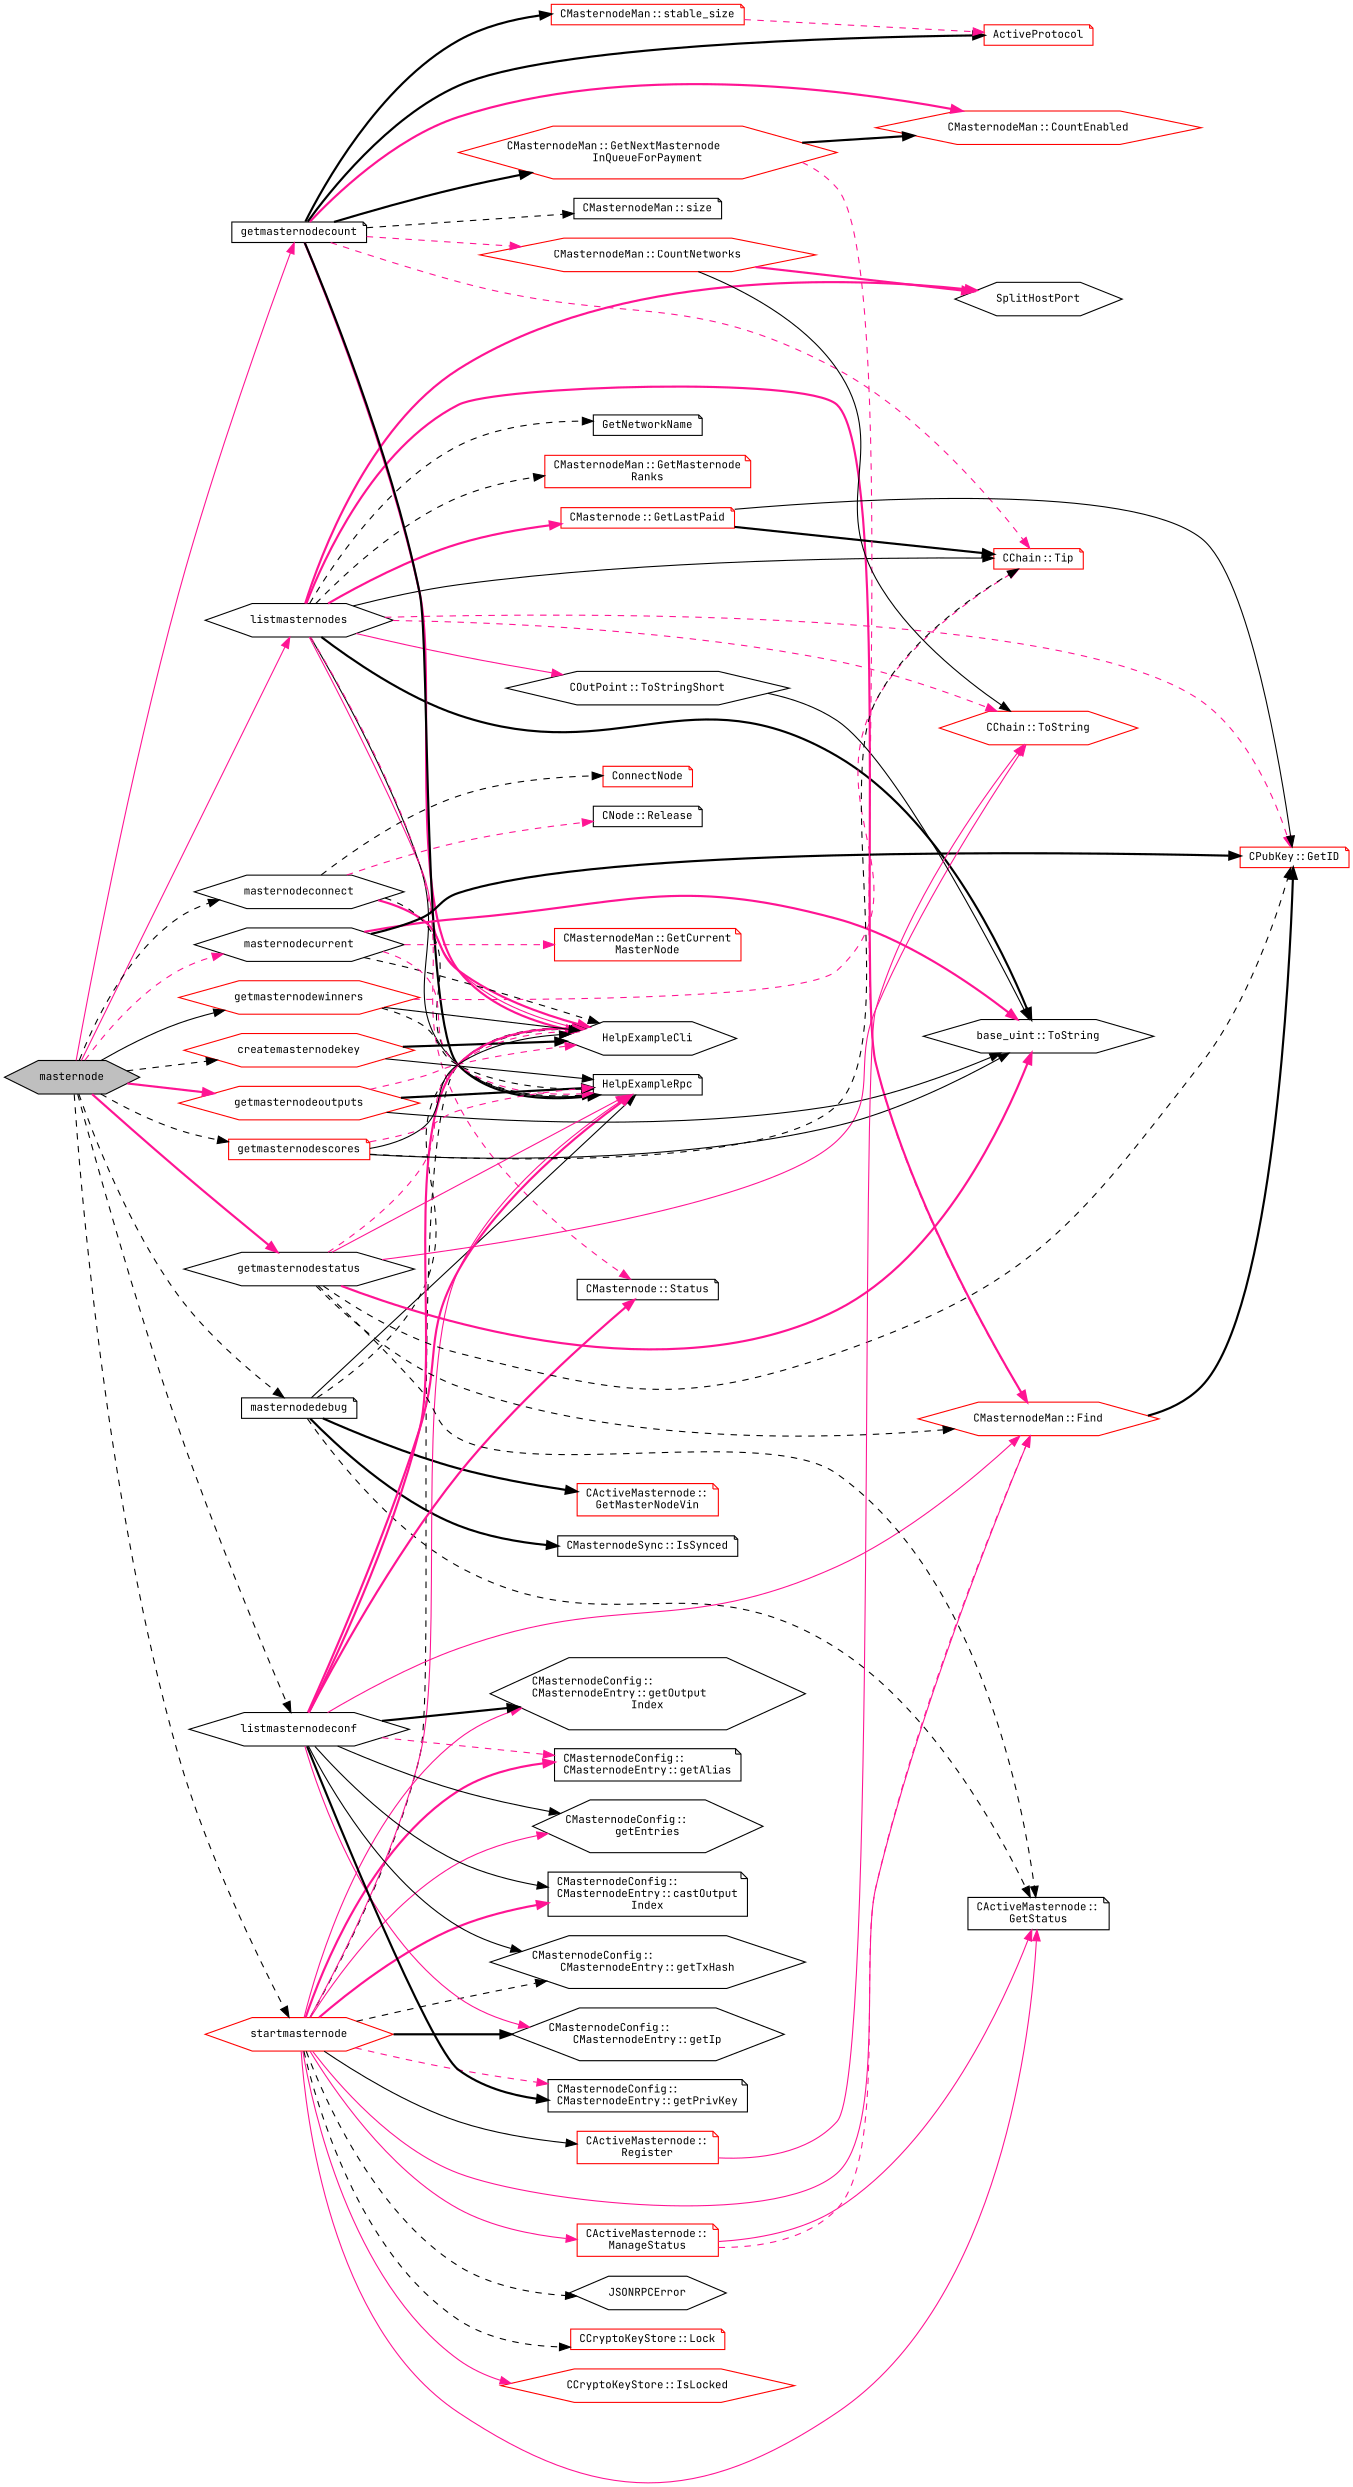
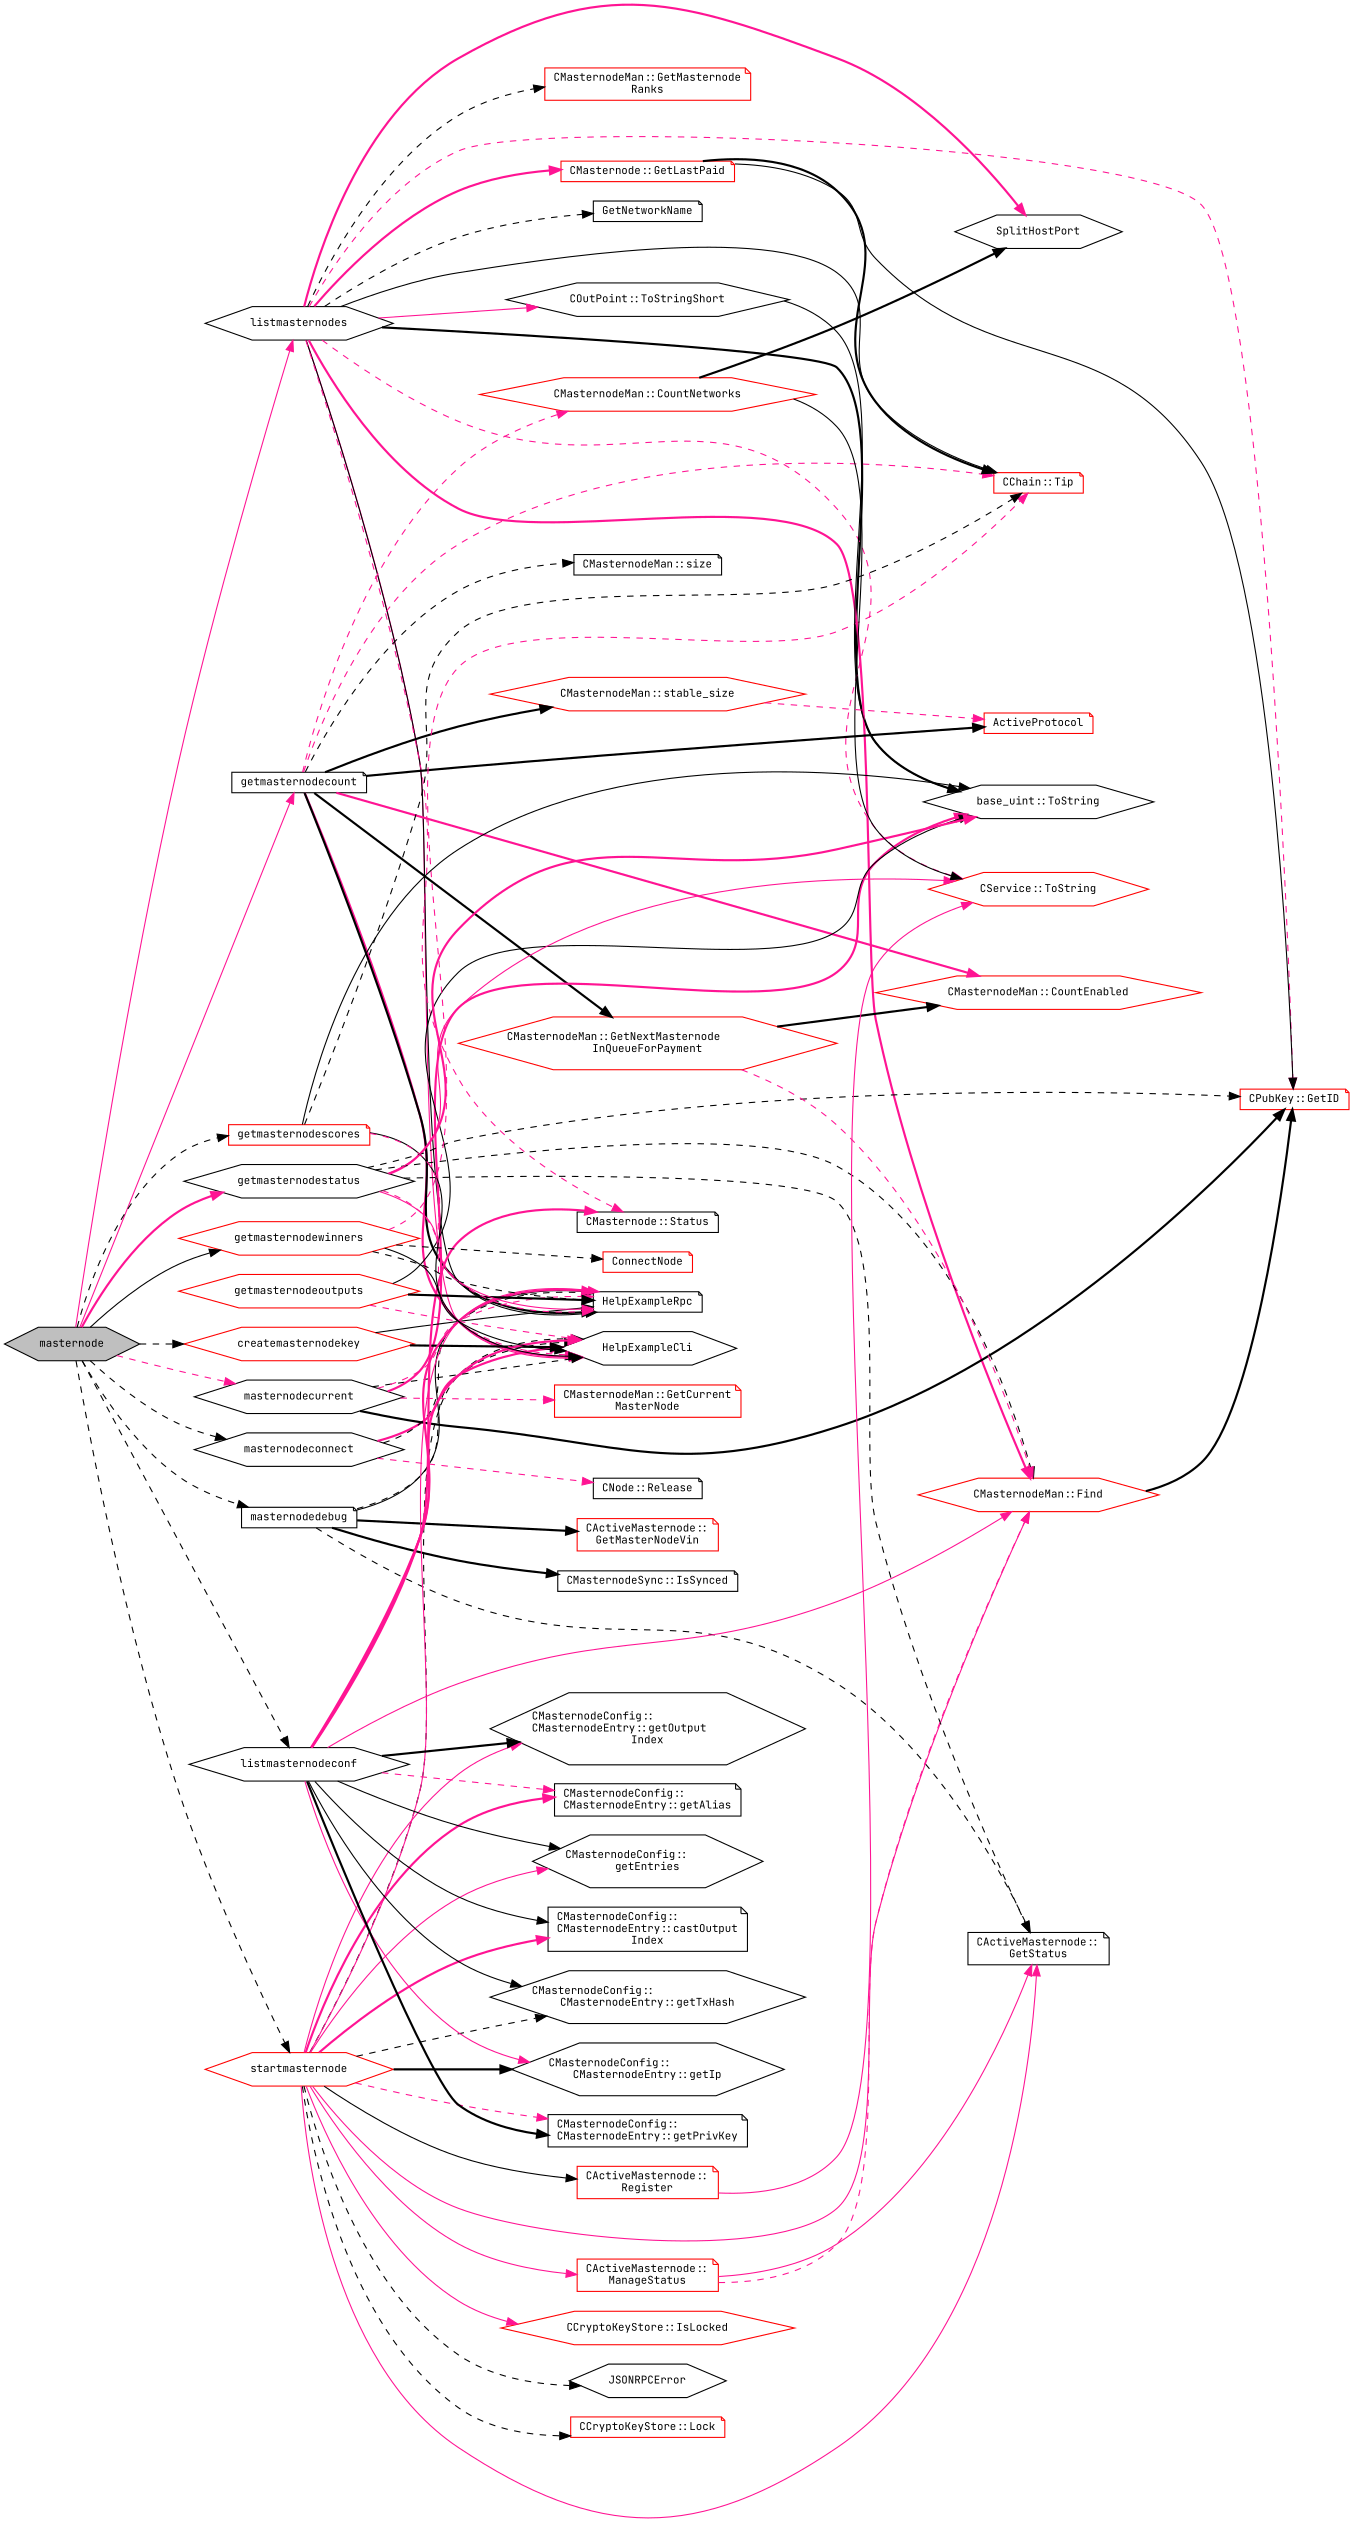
node "CMasternodeMan::stable_size": shape note -> hexagon
edge "CMasternodeMan::CountNetworks" -> "SplitHostPort": color deeppink -> black
node "CChain::ToString": label "CChain::ToString" -> "CService::ToString"
edge "masternodeconnect" -> "ConnectNode": now "getmasternodewinners" -> "ConnectNode"
edge "masternode" -> "getmasternodeoutputs": removed
